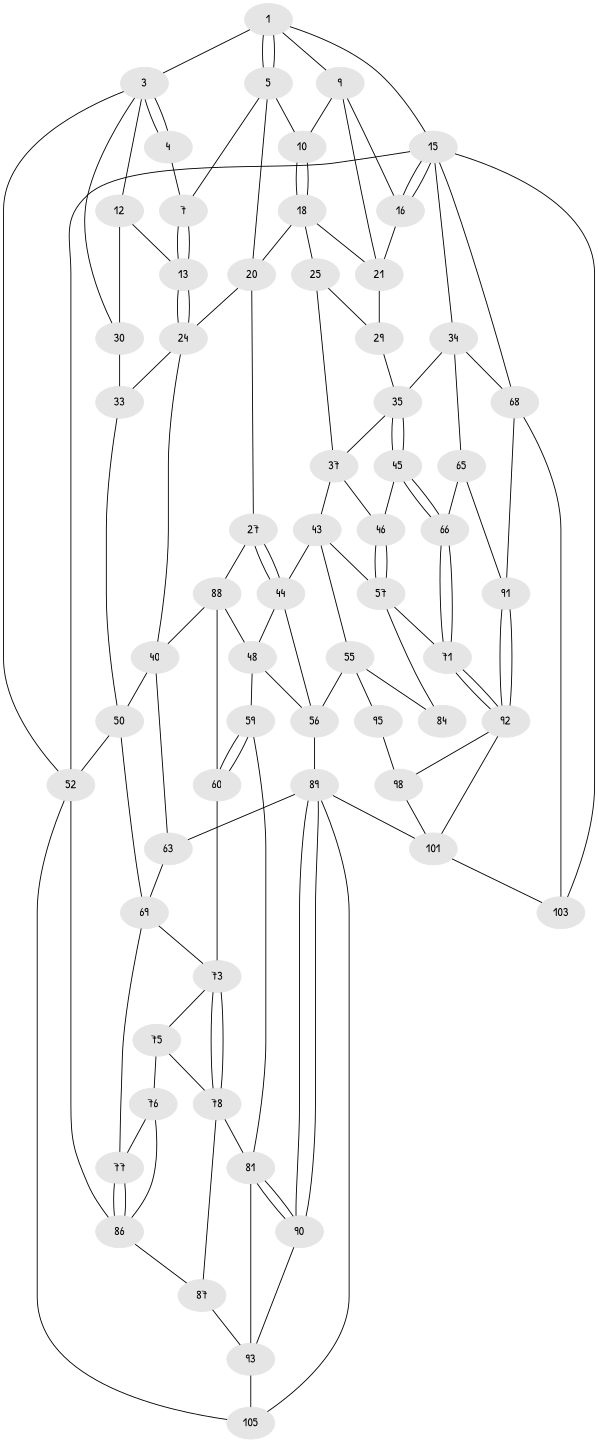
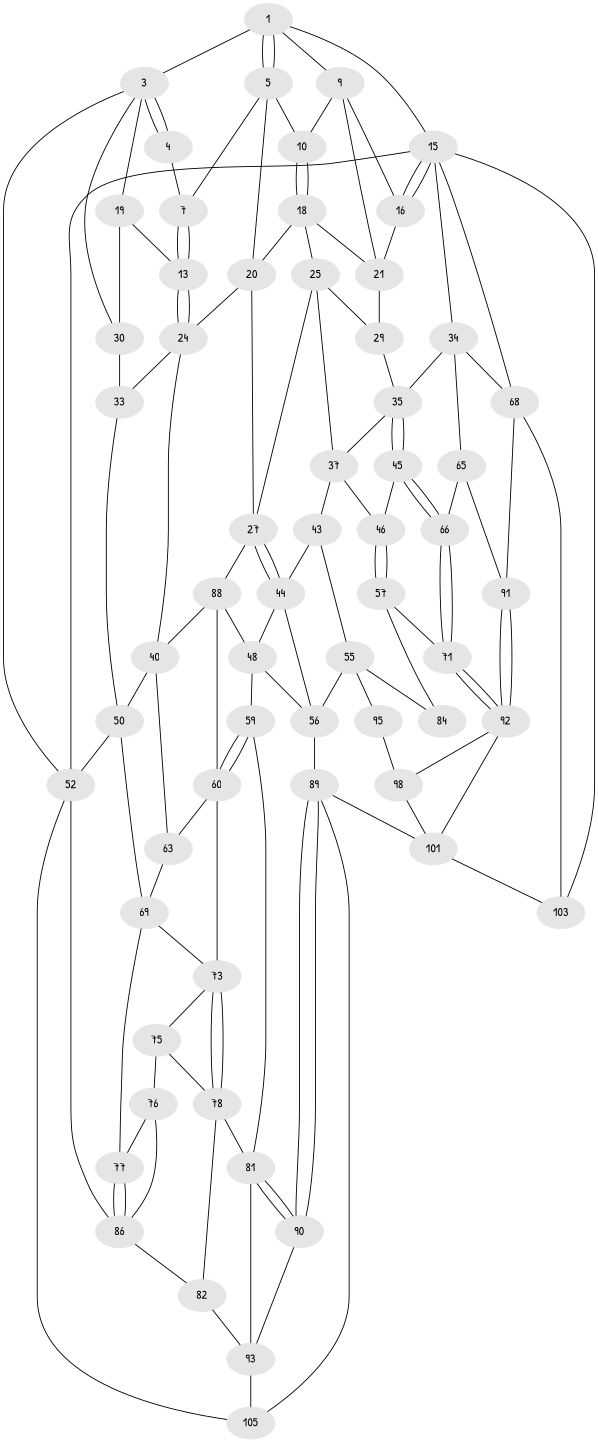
node "12": label "12" -> "19"
edge "25" -- "27": added
edge "43" -- "57": removed
edge "89" -- "63": now "60" -- "63"
node "87": label "87" -> "82"
